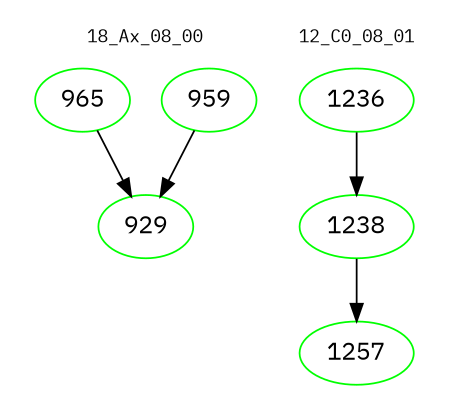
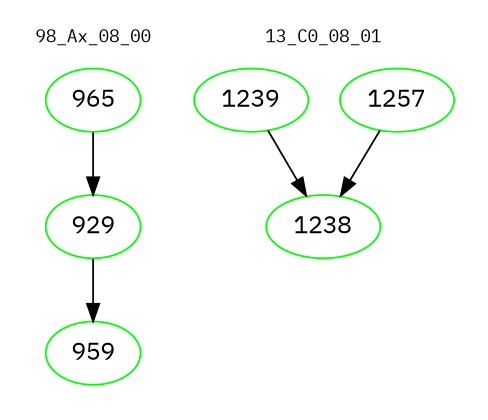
cluster "18_Ax_08_00": label "18_Ax_08_00" -> "98_Ax_08_00"
cluster "12_C0_08_01": label "12_C0_08_01" -> "13_C0_08_01"
node "1236": label "1236" -> "1239"
edge "959" -> "929": reversed
edge "1238" -> "1257": reversed
